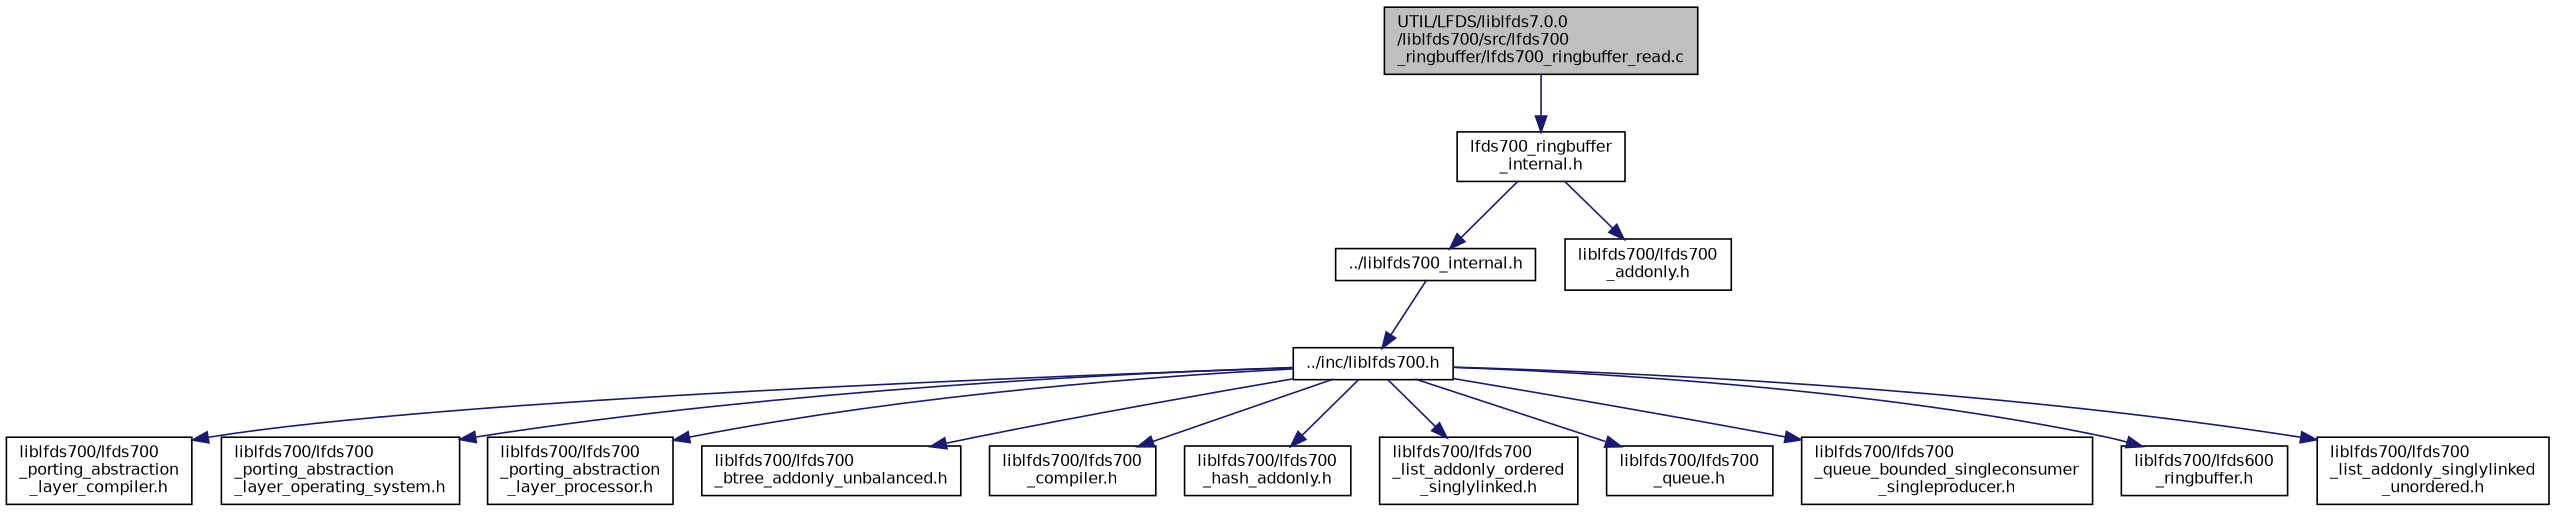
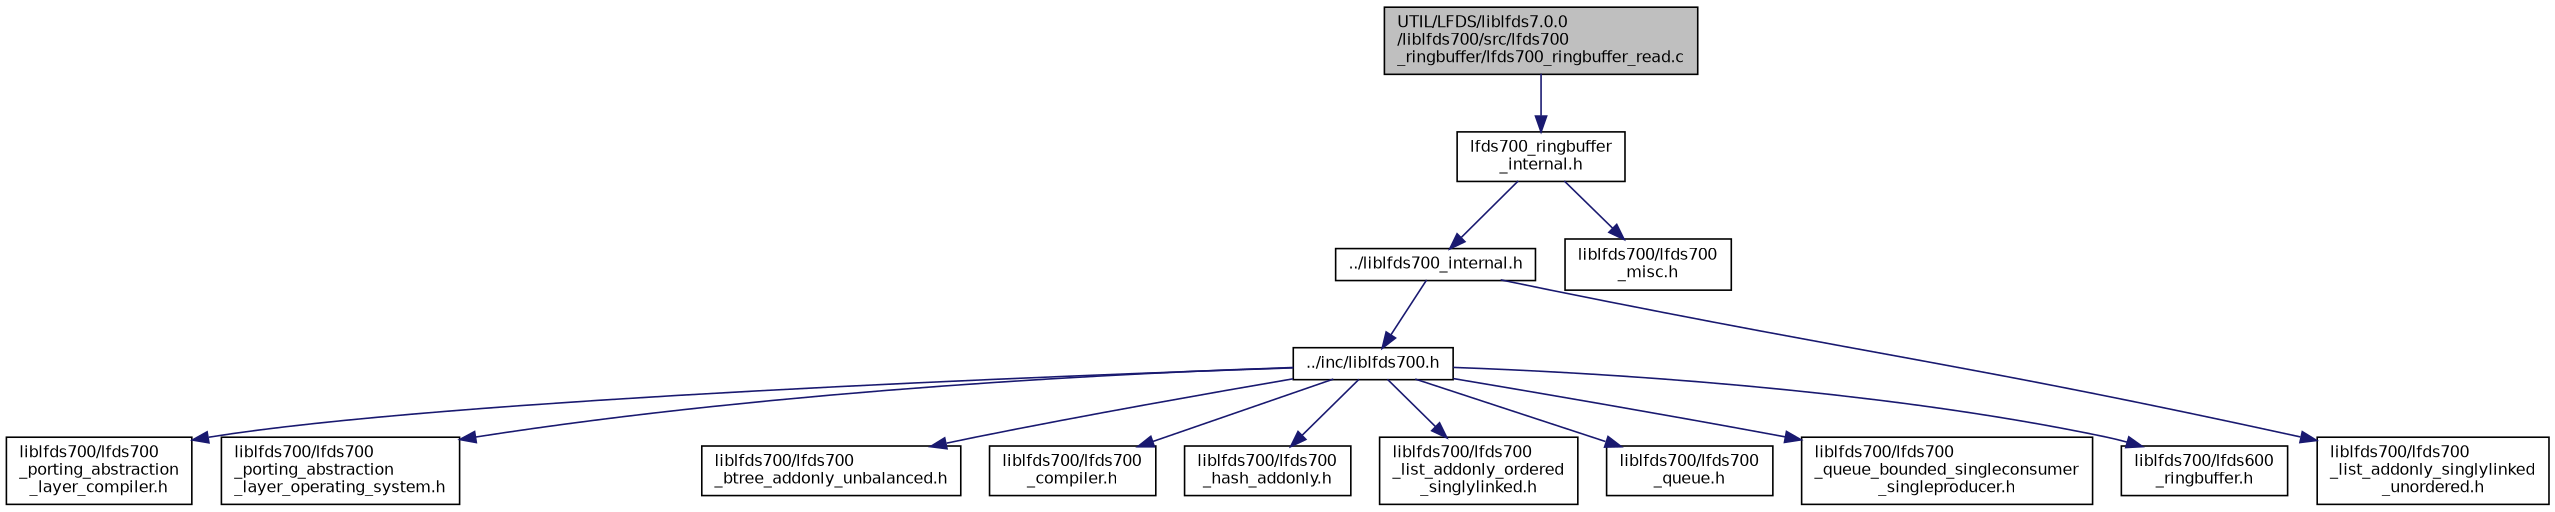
node "liblfds700/lfds700 _addonly.h": label "liblfds700/lfds700 _addonly.h" -> "liblfds700/lfds700 _misc.h"
edge "../inc/liblfds700.h" -> "liblfds700/lfds700 _list_addonly_singlylinked _unordered.h": now "../liblfds700_internal.h" -> "liblfds700/lfds700 _list_addonly_singlylinked _unordered.h"
node "liblfds700/lfds700 _porting_abstraction _layer_processor.h": removed
